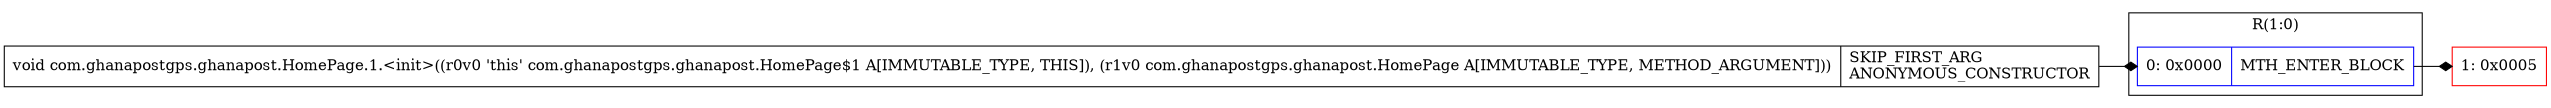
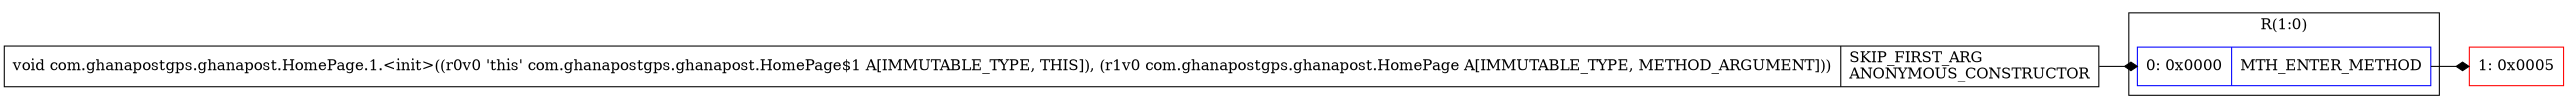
node "0: 0x0000": text "MTH_ENTER_BLOCK" -> "MTH_ENTER_METHOD"
